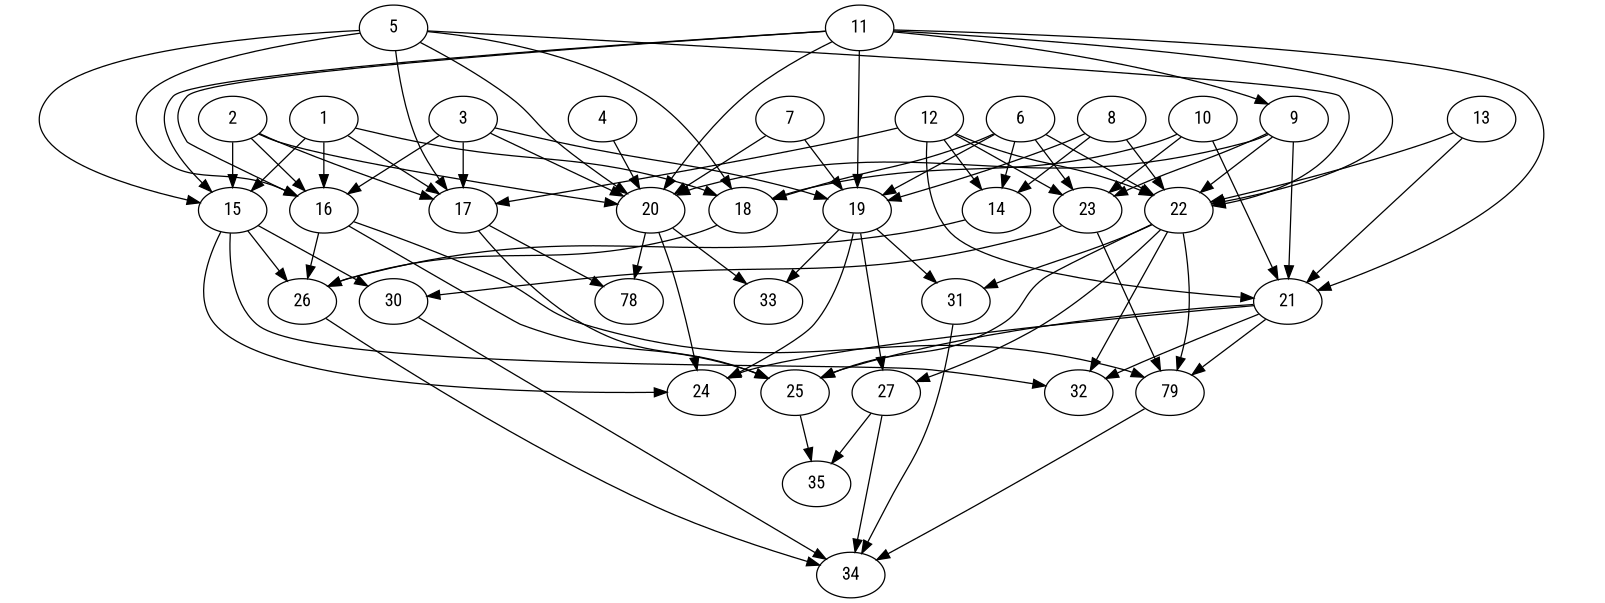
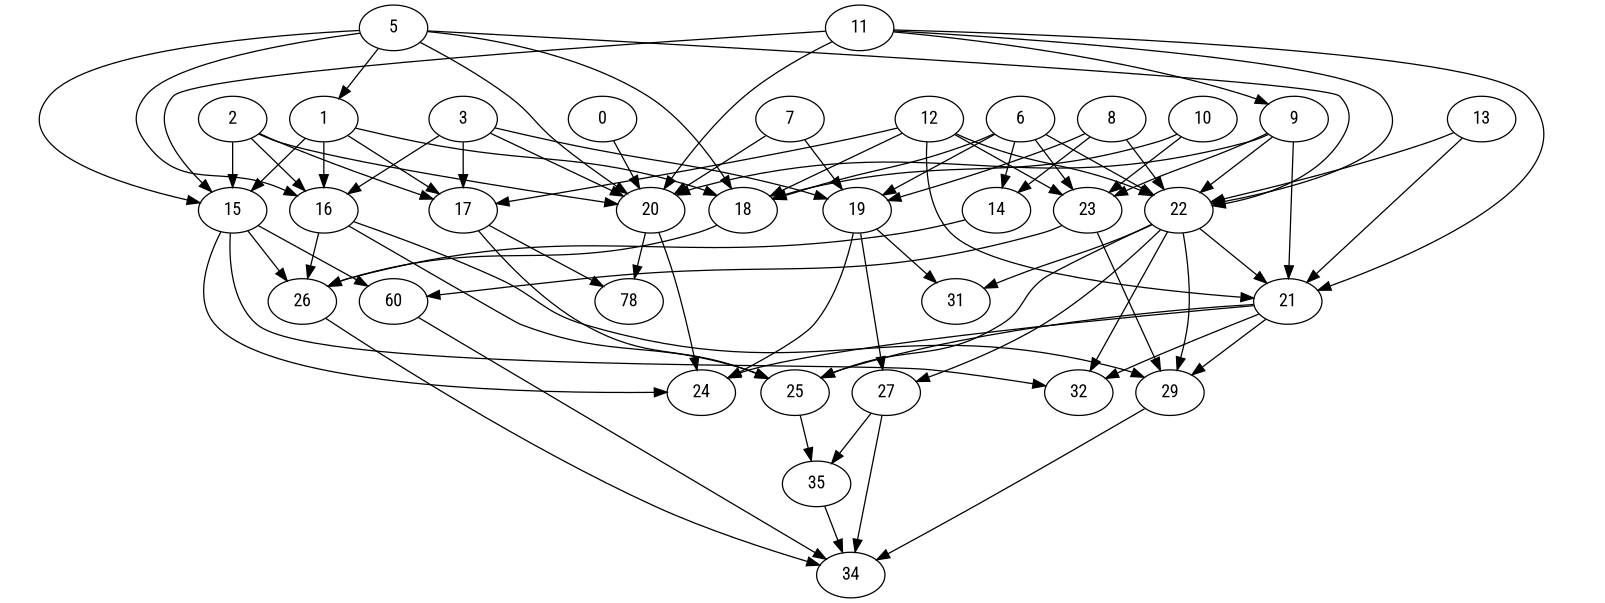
edge "11" -> "16": removed
edge "11" -> "19": removed
edge "5" -> "17": now "5" -> "1"
node "4": label "4" -> "0"
edge "12" -> "14": now "12" -> "18"
edge "10" -> "21": now "22" -> "21"
node "30": label "30" -> "60"
node "33": removed
node "79": label "79" -> "29"
edge "31" -> "34": now "35" -> "34"
